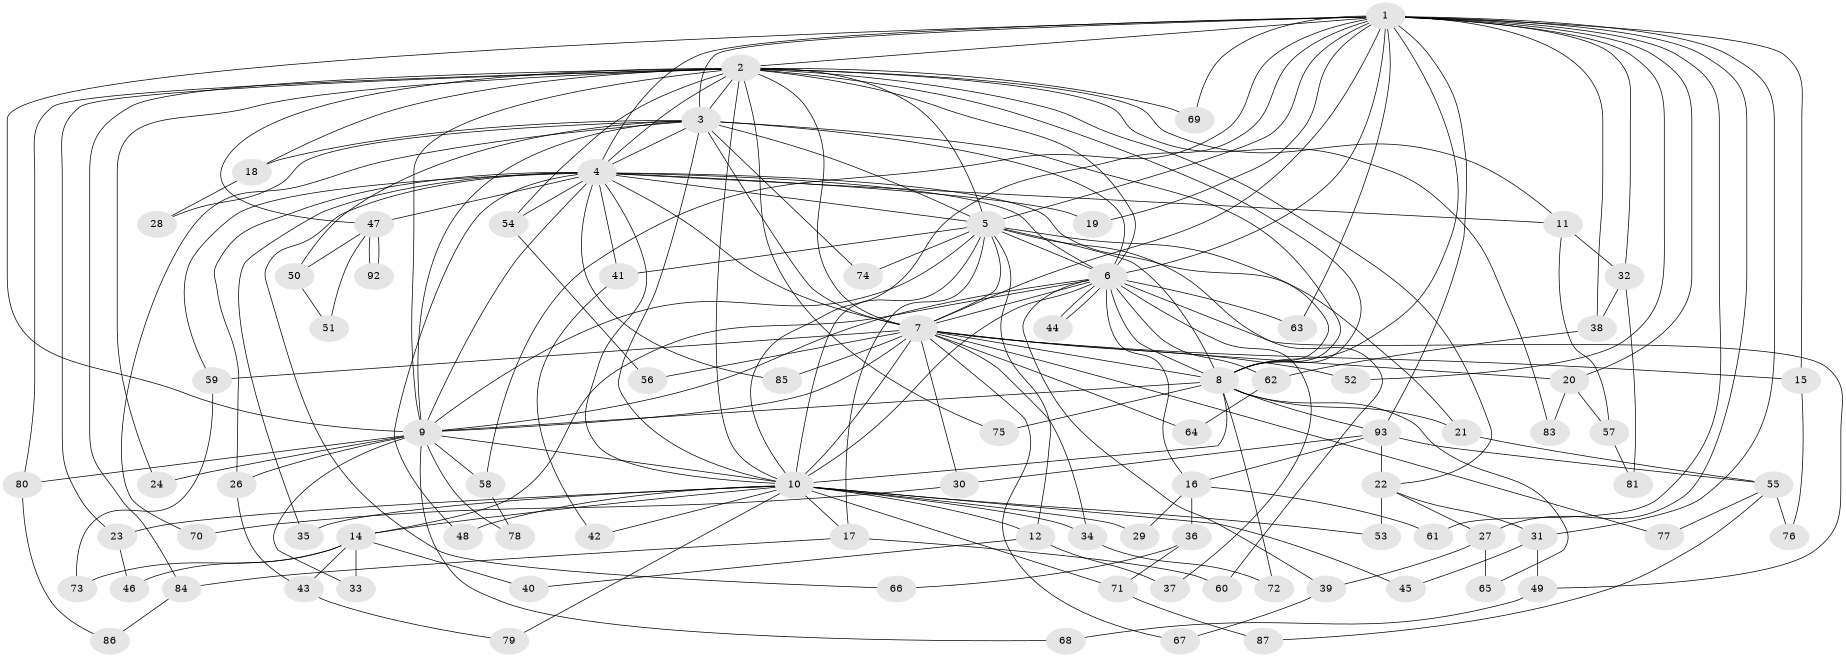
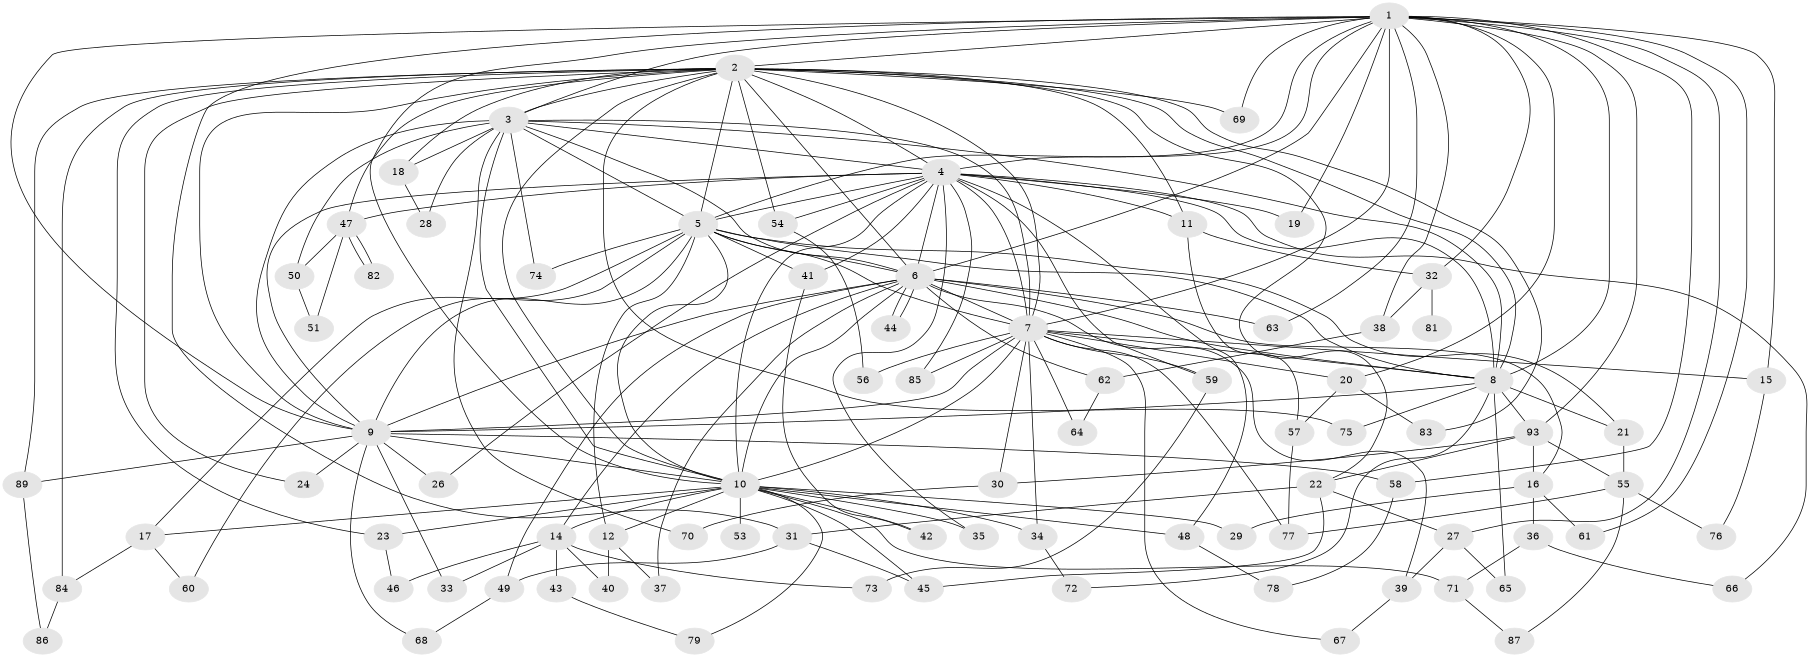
node "92": label "92" -> "82"
node "52": removed
edge "57" -- "81": now "57" -- "77"
edge "8" -- "10": removed
node "80": label "80" -> "89"
edge "9" -- "78": now "48" -- "78"
edge "22" -- "53": now "22" -- "45"
edge "26" -- "43": removed
